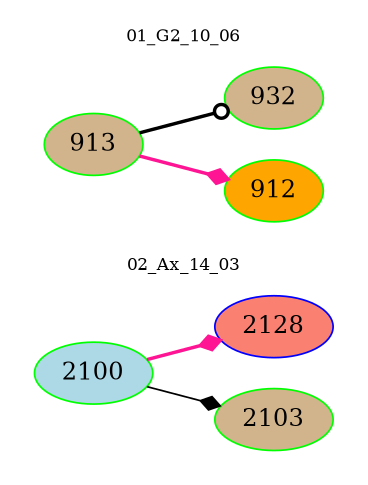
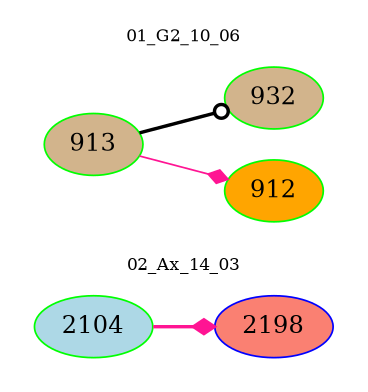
edge "913" -> "912": style bold -> solid
node "2128": label "2128" -> "2198"
node "2100": label "2100" -> "2104"
node "2103": removed
